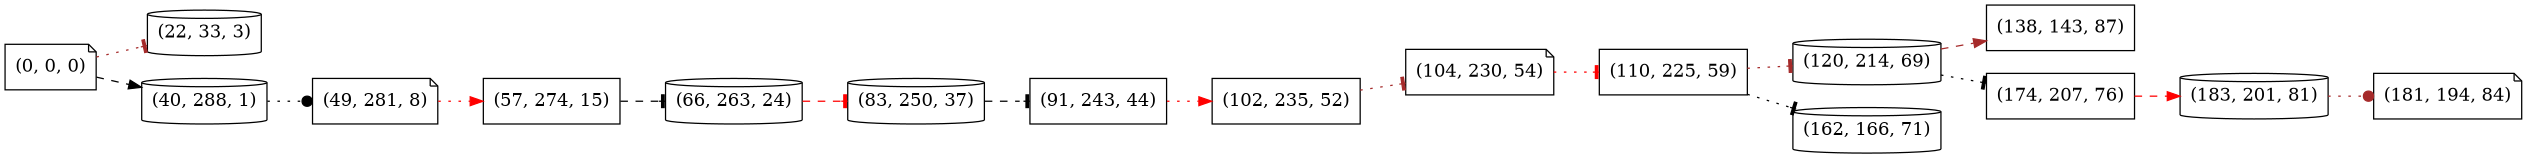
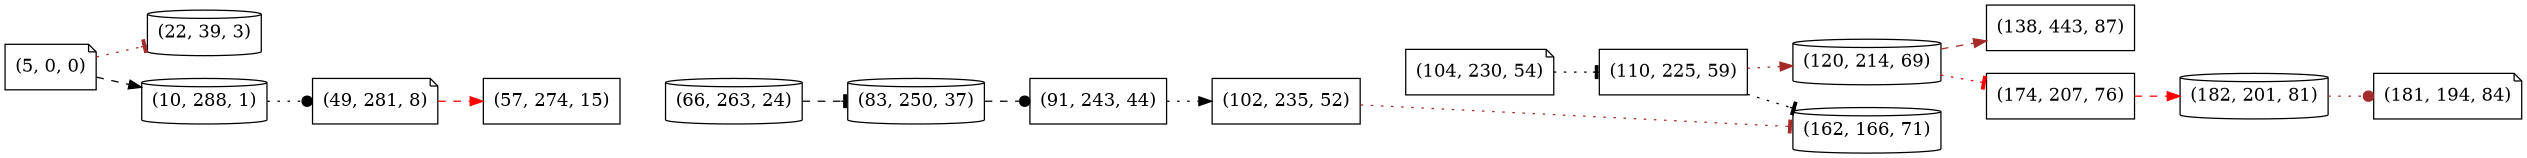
node "(138, 143, 87)": label "(138, 143, 87)" -> "(138, 443, 87)"
node "(22, 33, 3)": label "(22, 33, 3)" -> "(22, 39, 3)"
node "(0, 0, 0)": label "(0, 0, 0)" -> "(5, 0, 0)"
edge "(110, 225, 59)" -> "(120, 214, 69)": arrowhead tee -> normal
edge "(104, 230, 54)" -> "(110, 225, 59)": color red -> black
edge "(120, 214, 69)" -> "(174, 207, 76)": color black -> red
edge "(102, 235, 52)" -> "(104, 230, 54)": now "(102, 235, 52)" -> "(162, 166, 71)"
node "(183, 201, 81)": label "(183, 201, 81)" -> "(182, 201, 81)"
node "(40, 288, 1)": label "(40, 288, 1)" -> "(10, 288, 1)"
edge "(49, 281, 8)" -> "(57, 274, 15)": style dotted -> dashed
edge "(57, 274, 15)" -> "(66, 263, 24)": removed
edge "(66, 263, 24)" -> "(83, 250, 37)": color red -> black
edge "(83, 250, 37)" -> "(91, 243, 44)": arrowhead tee -> dot
edge "(91, 243, 44)" -> "(102, 235, 52)": color red -> black
